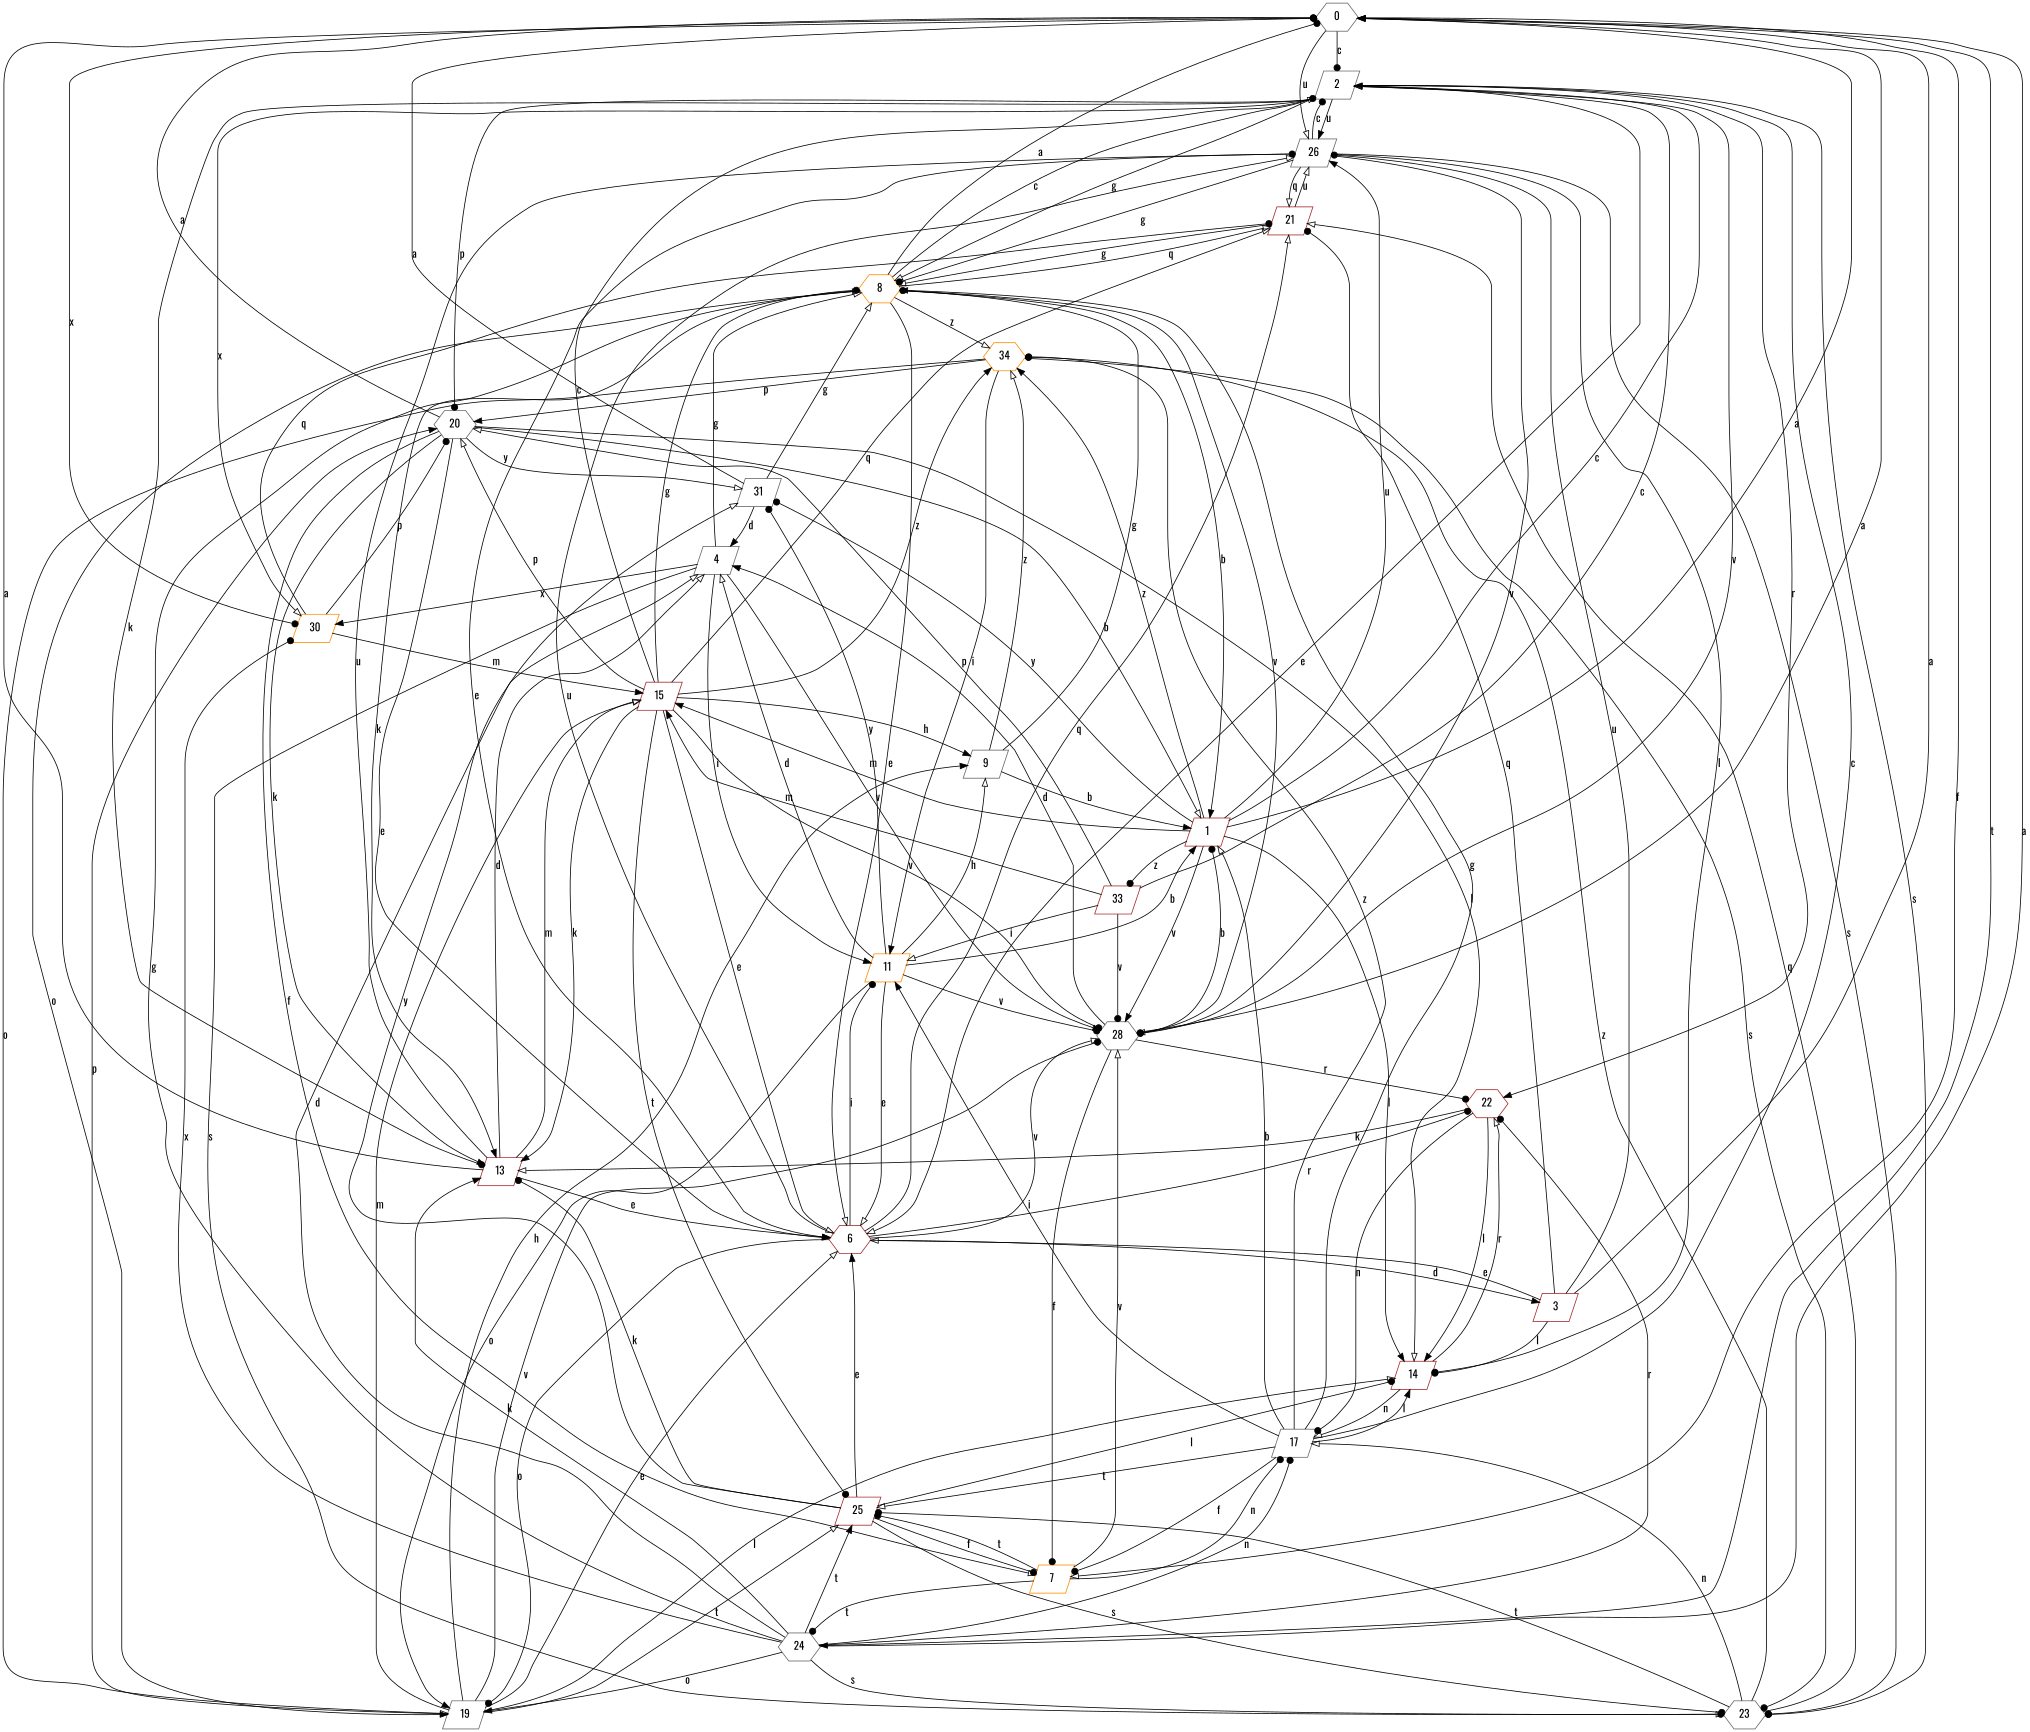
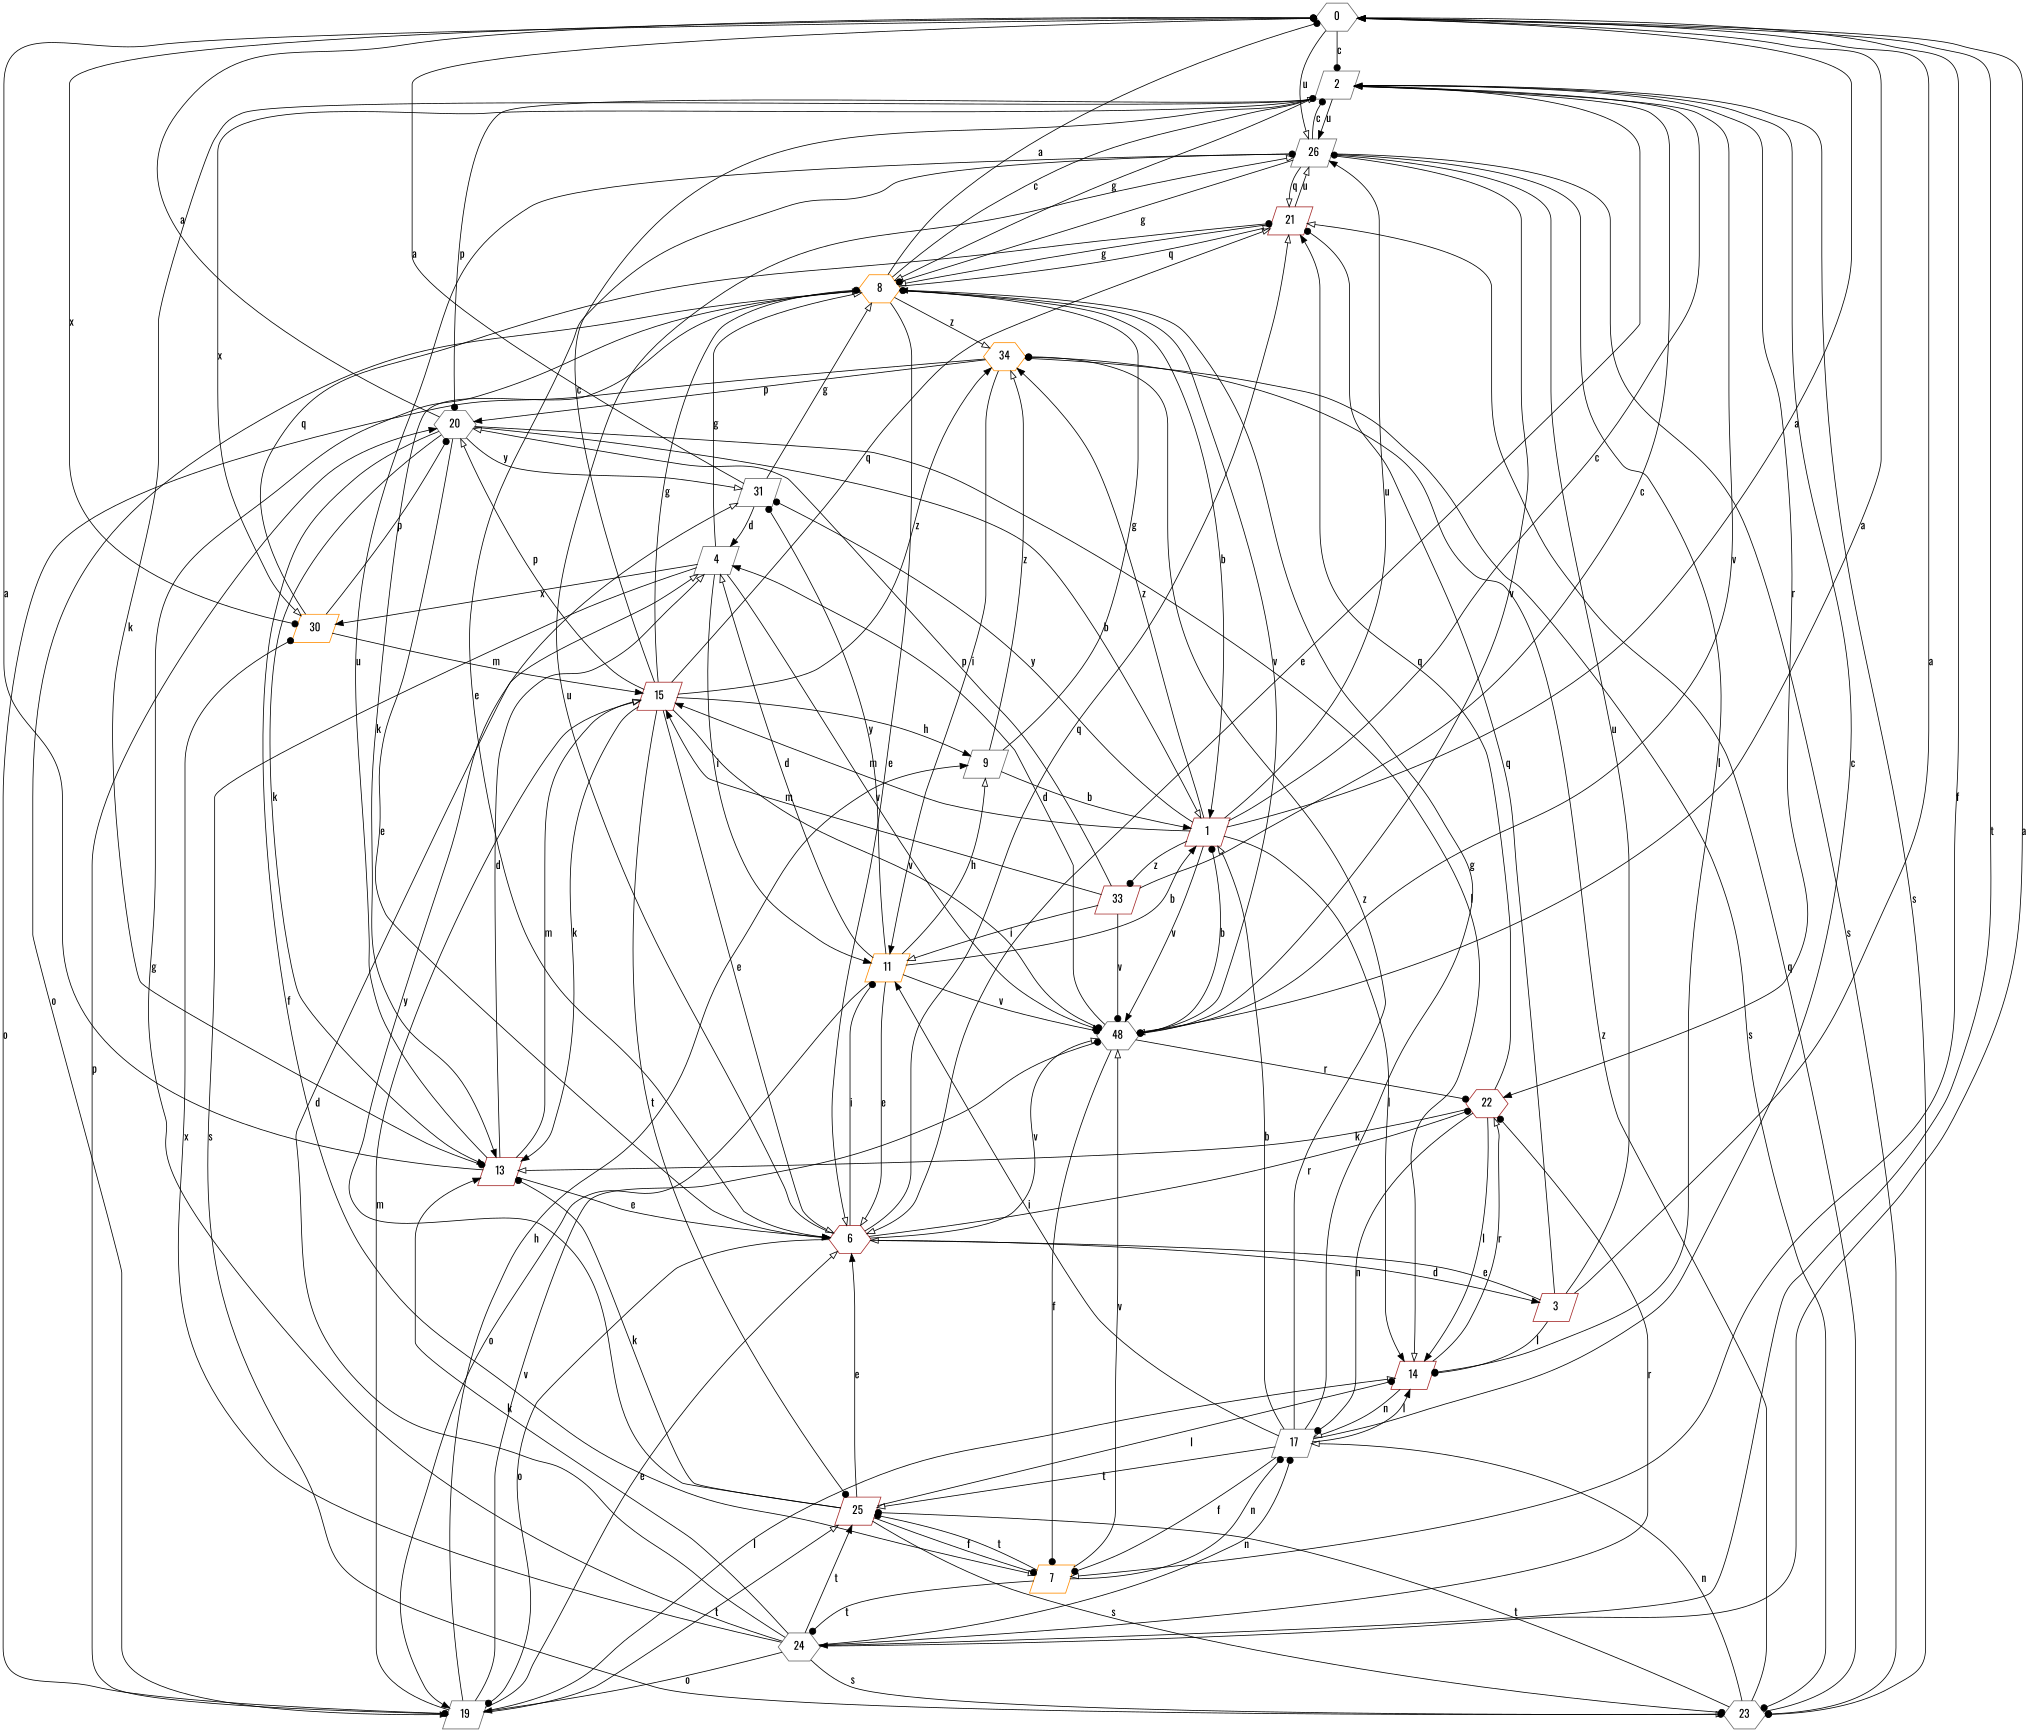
edge "22" -> "21": added, label "q"
edge "34" -> "19": arrowhead onormal -> dot
node "28": label "28" -> "48"
